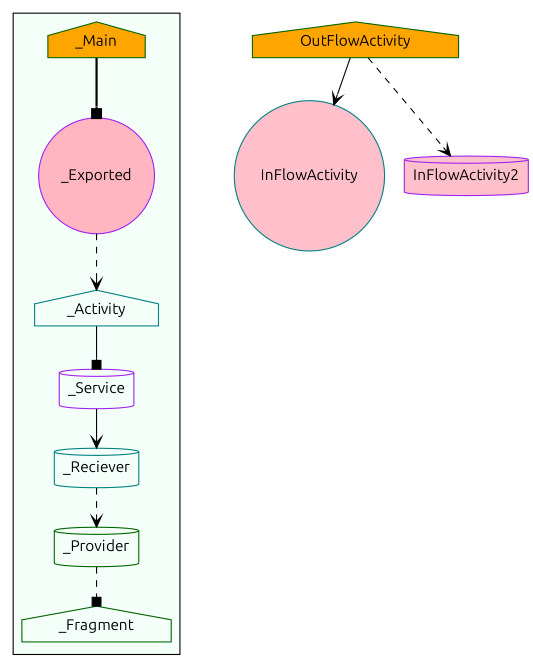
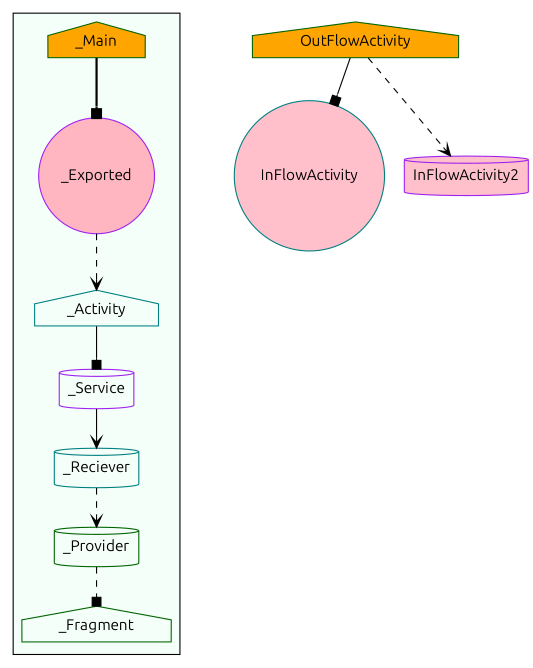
edge "OutFlowActivity" -> "InFlowActivity": arrowhead vee -> box
